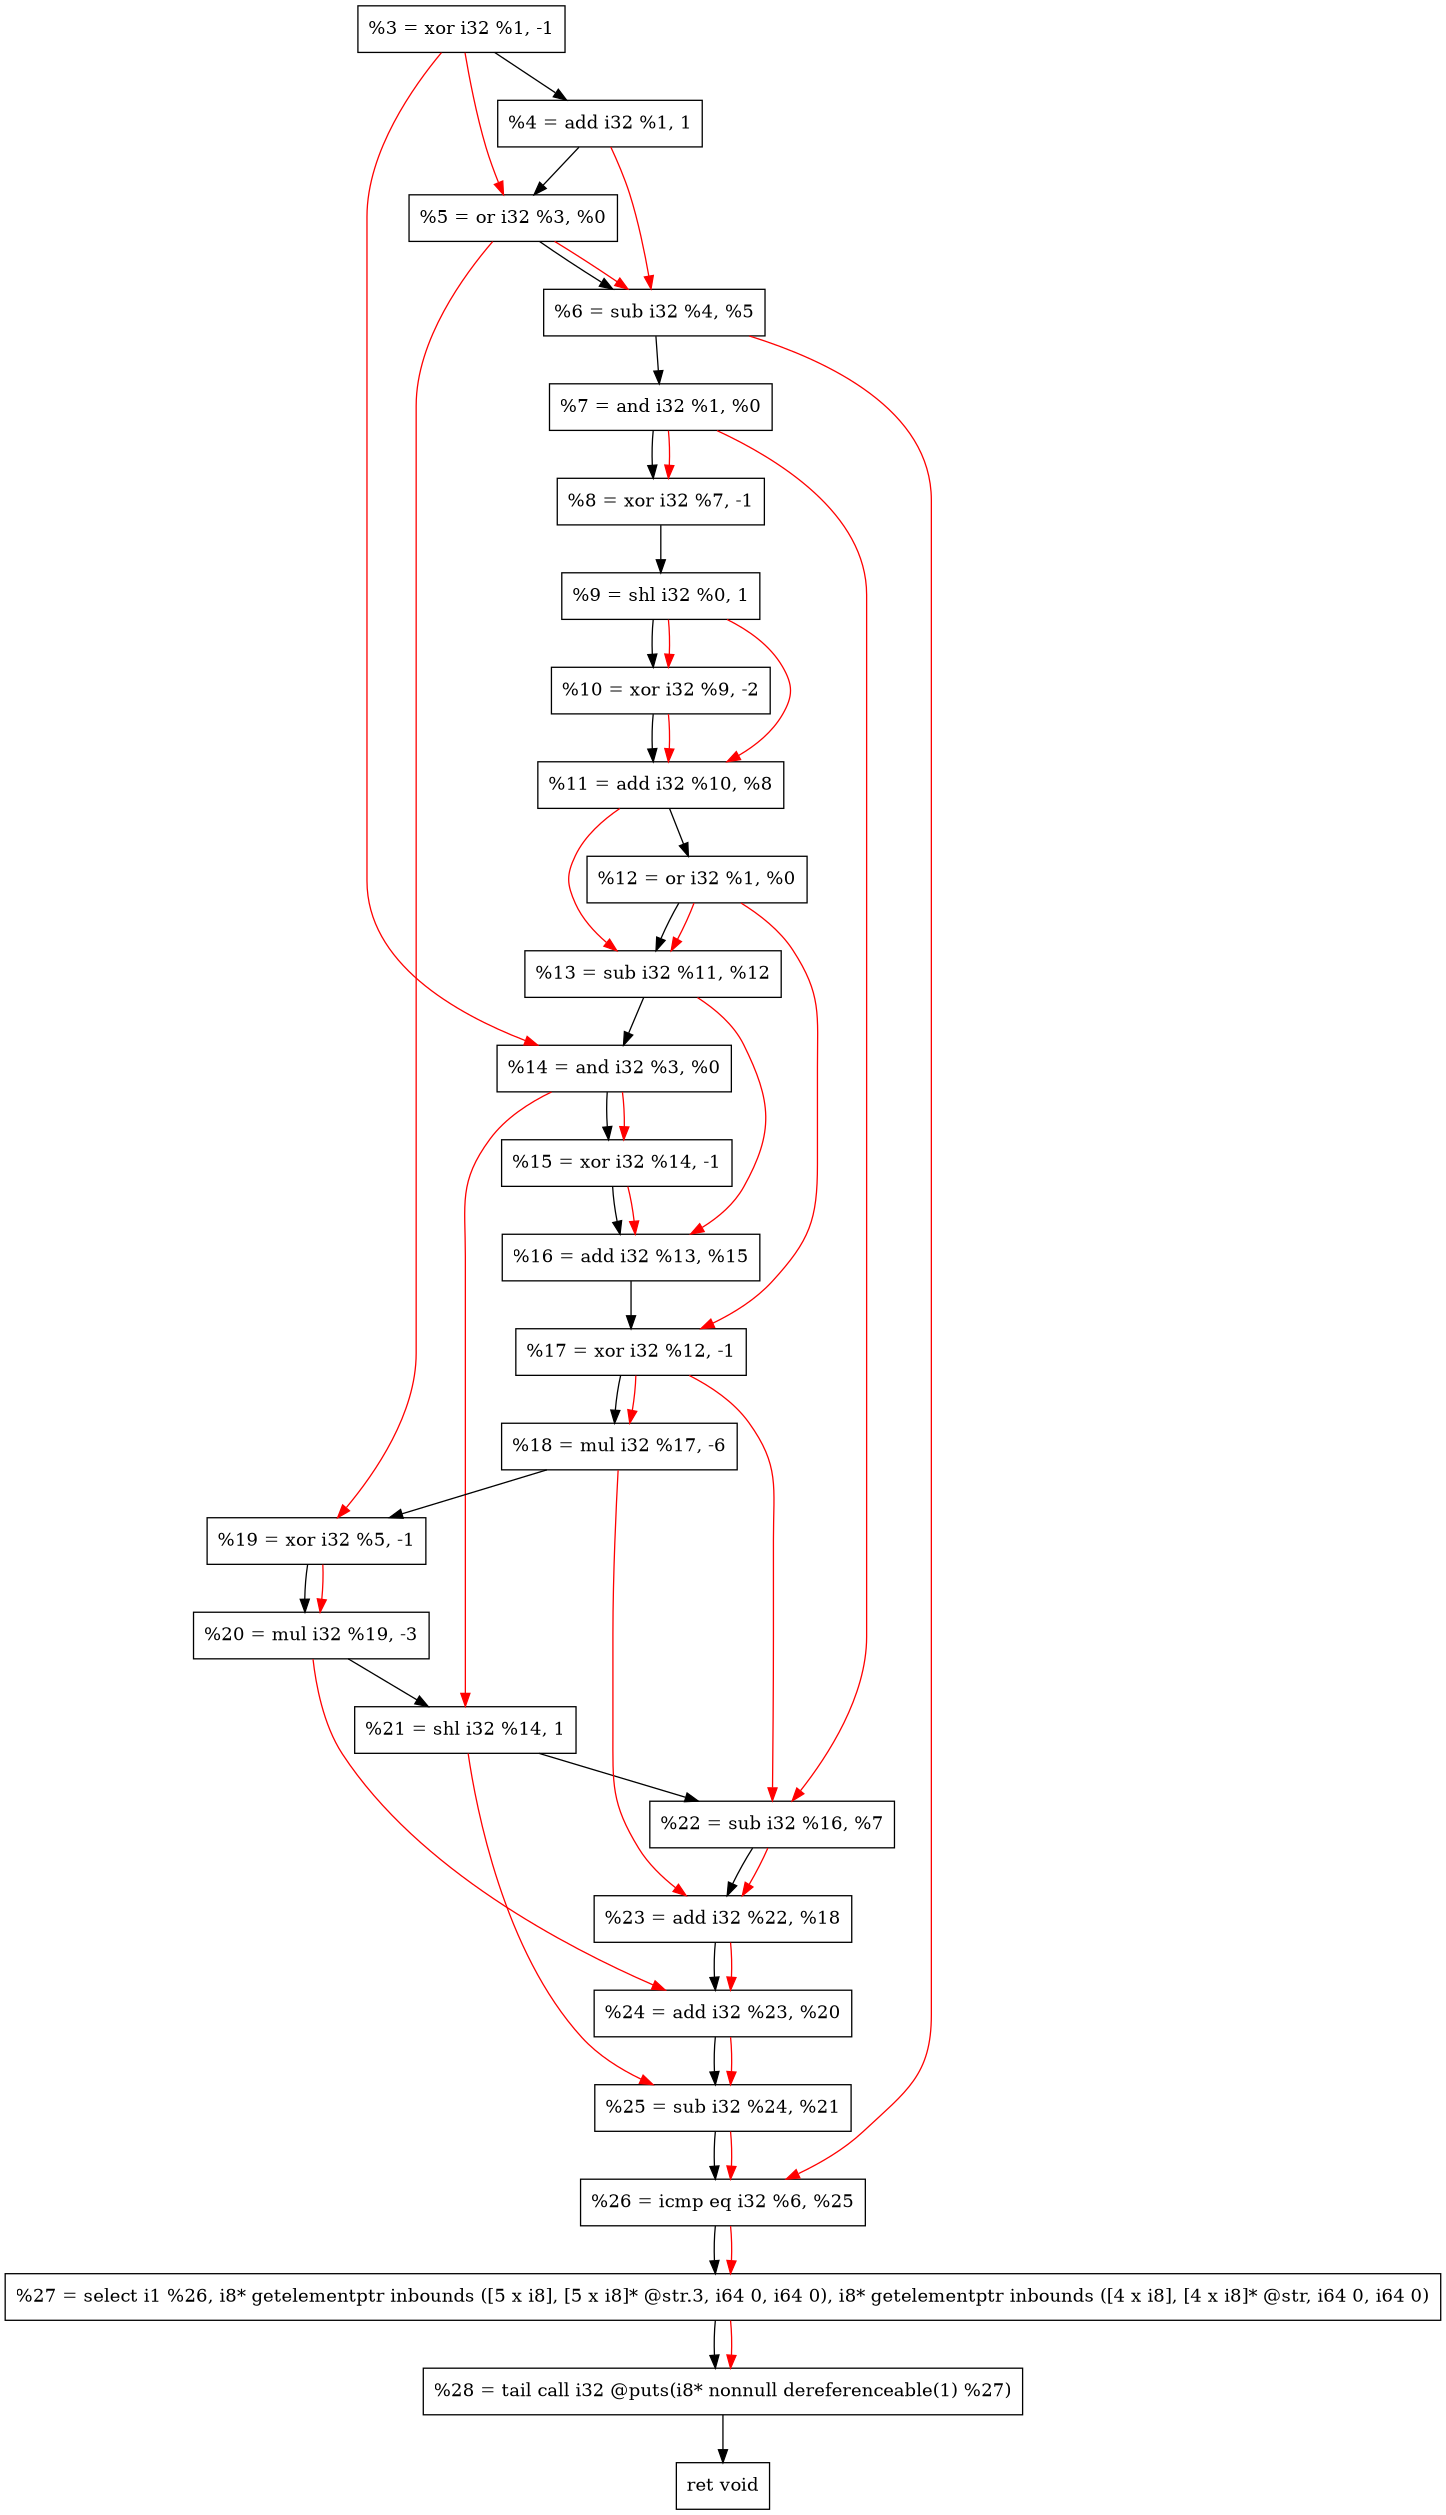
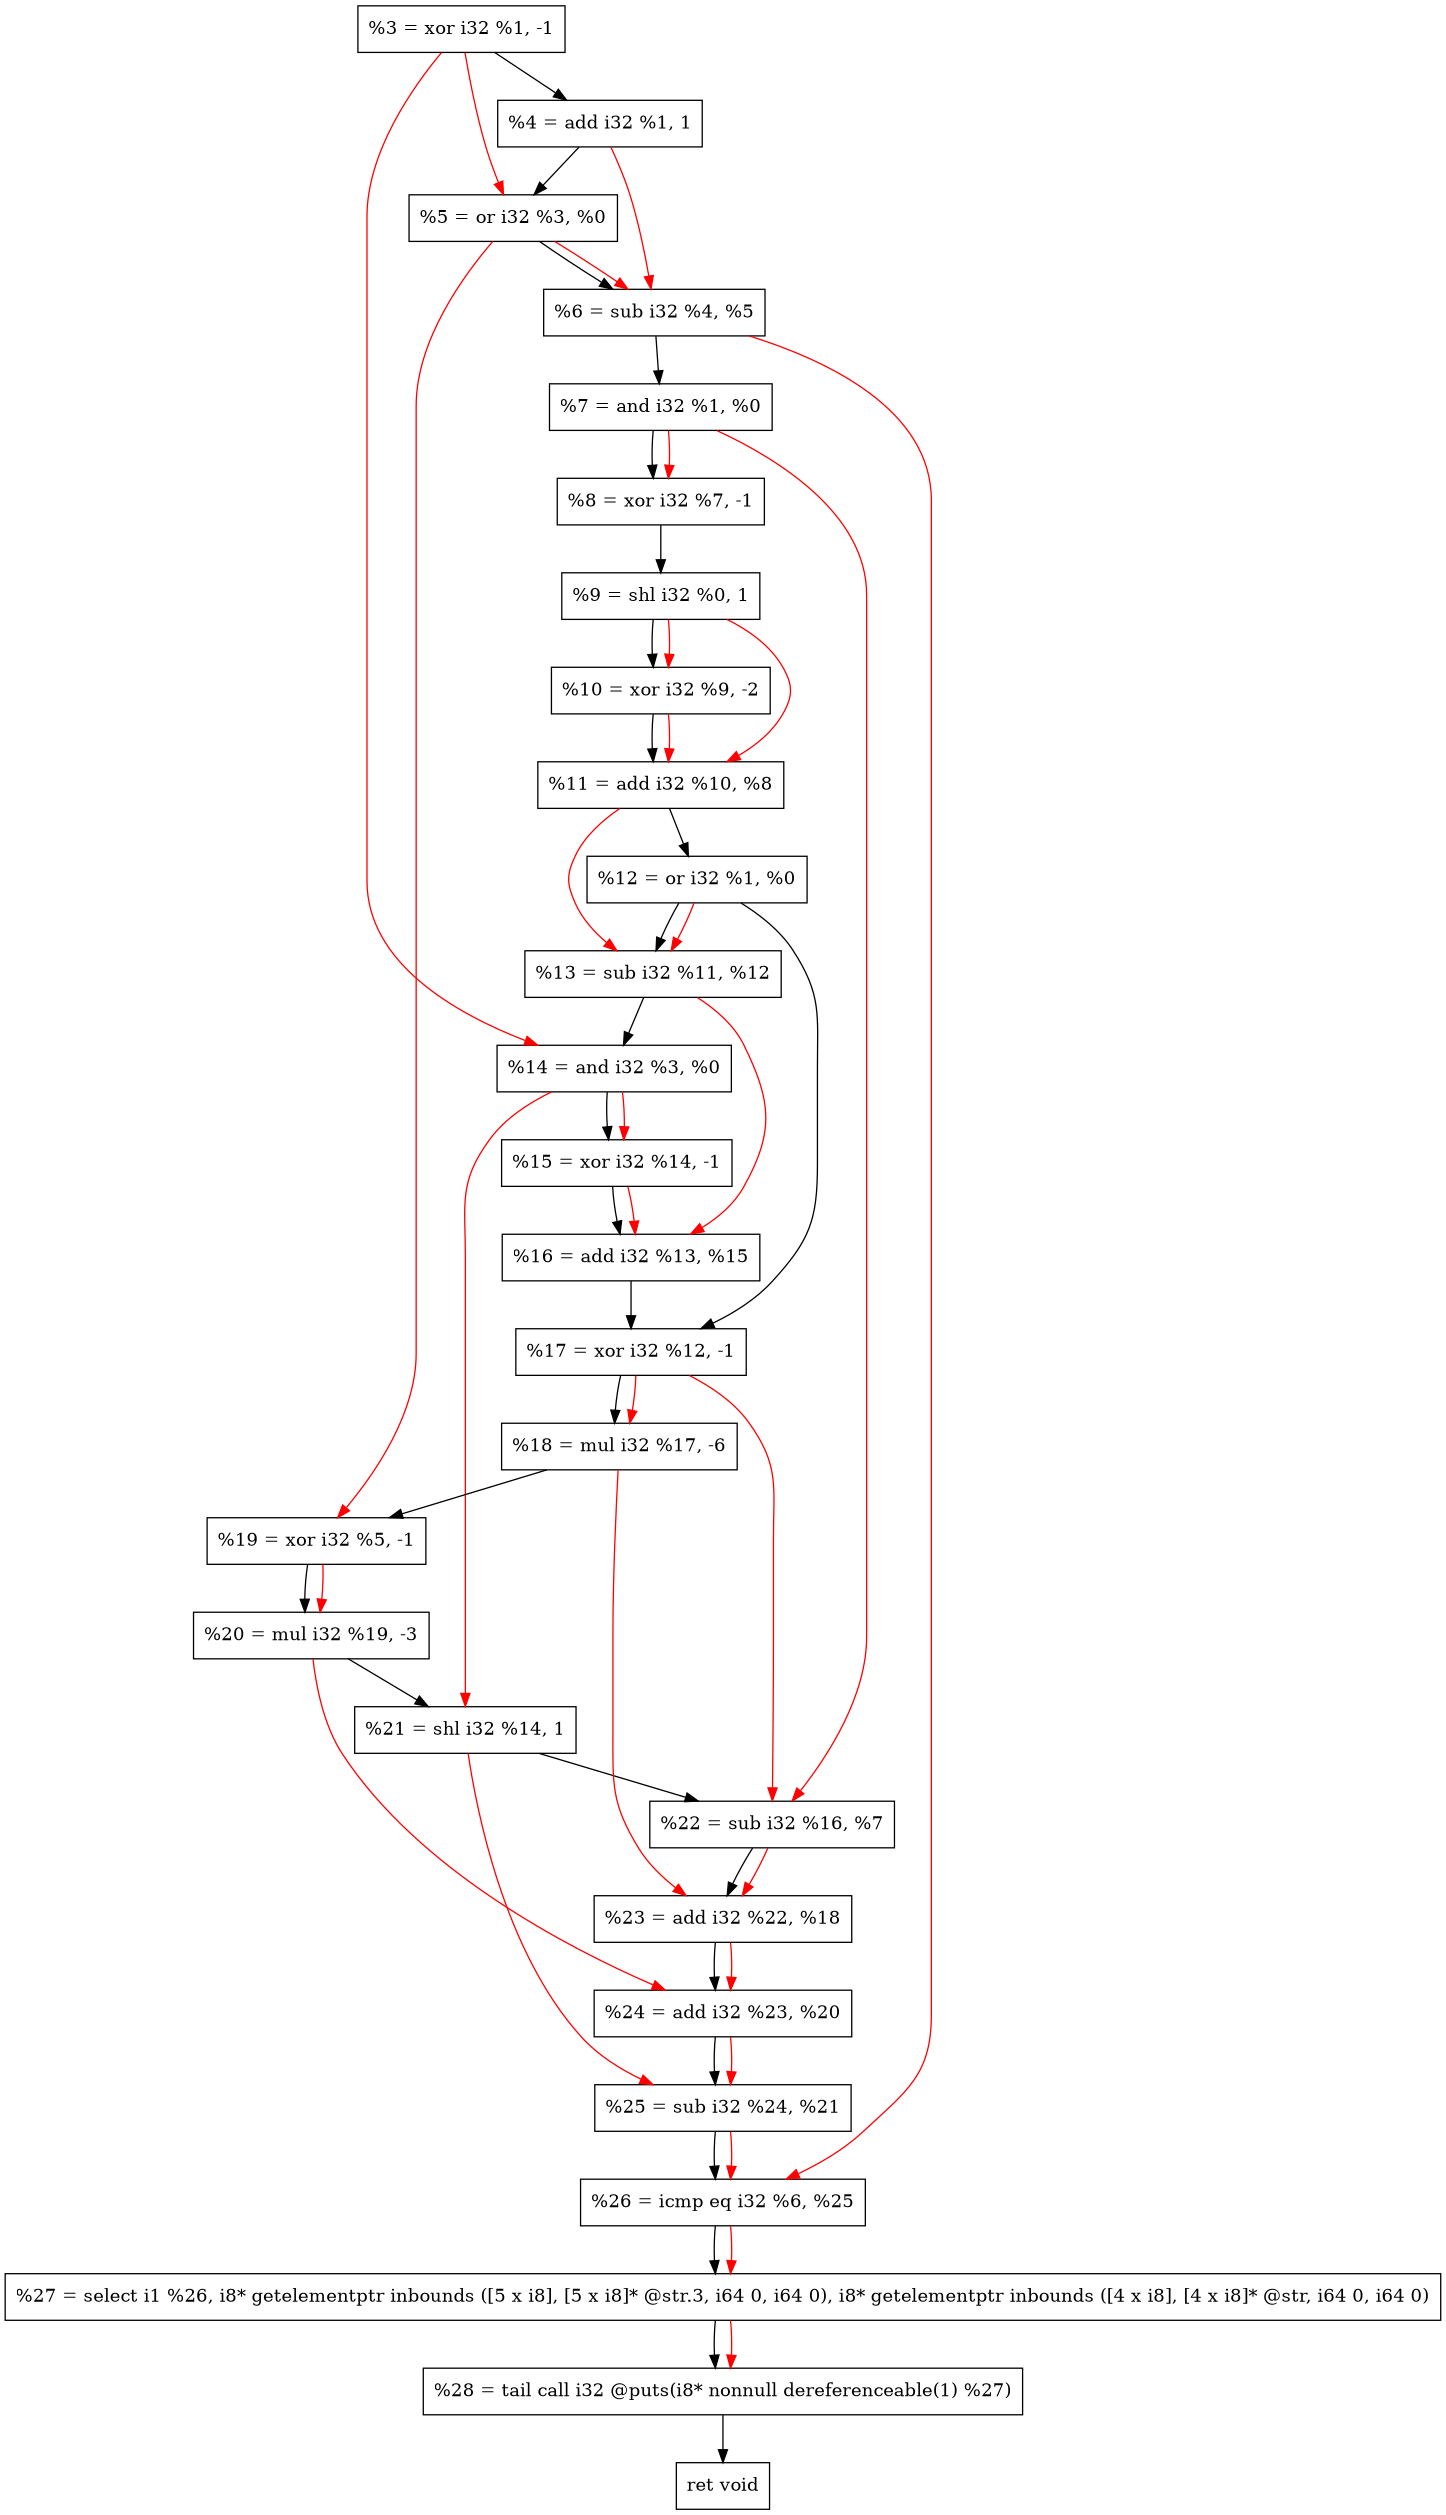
edge "%12 = or i32 %1, %0" -> "%17 = xor i32 %12, -1": color red -> black
